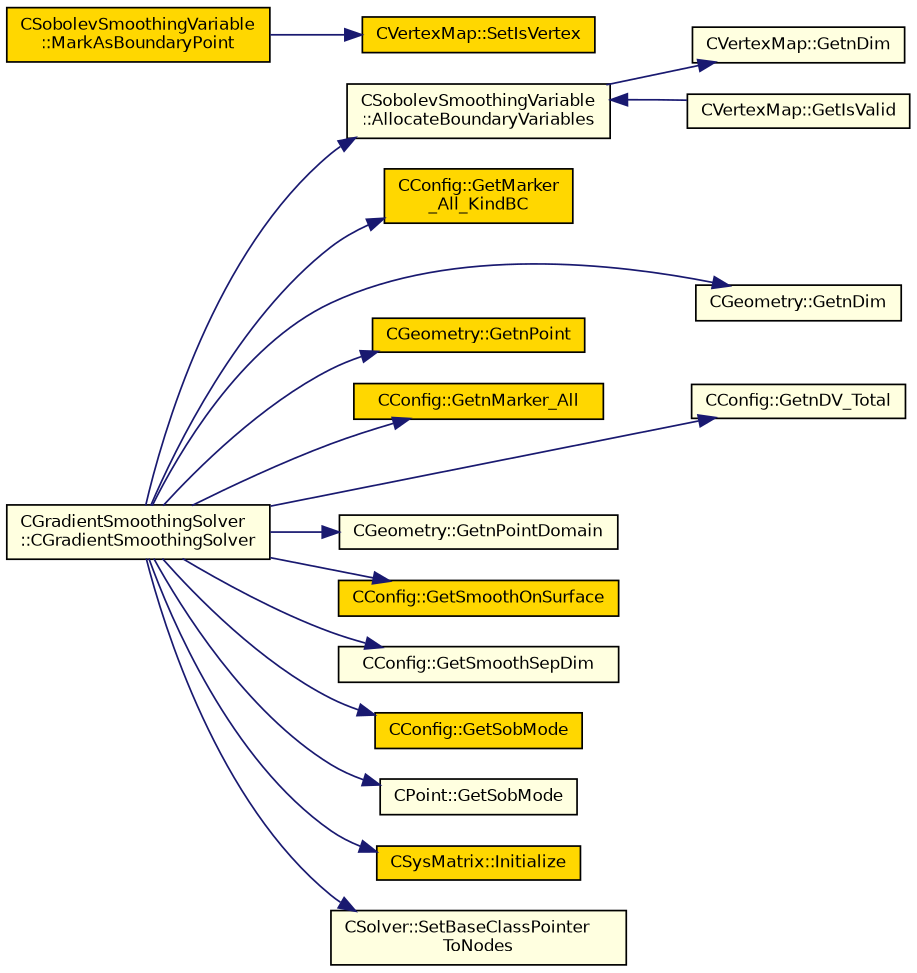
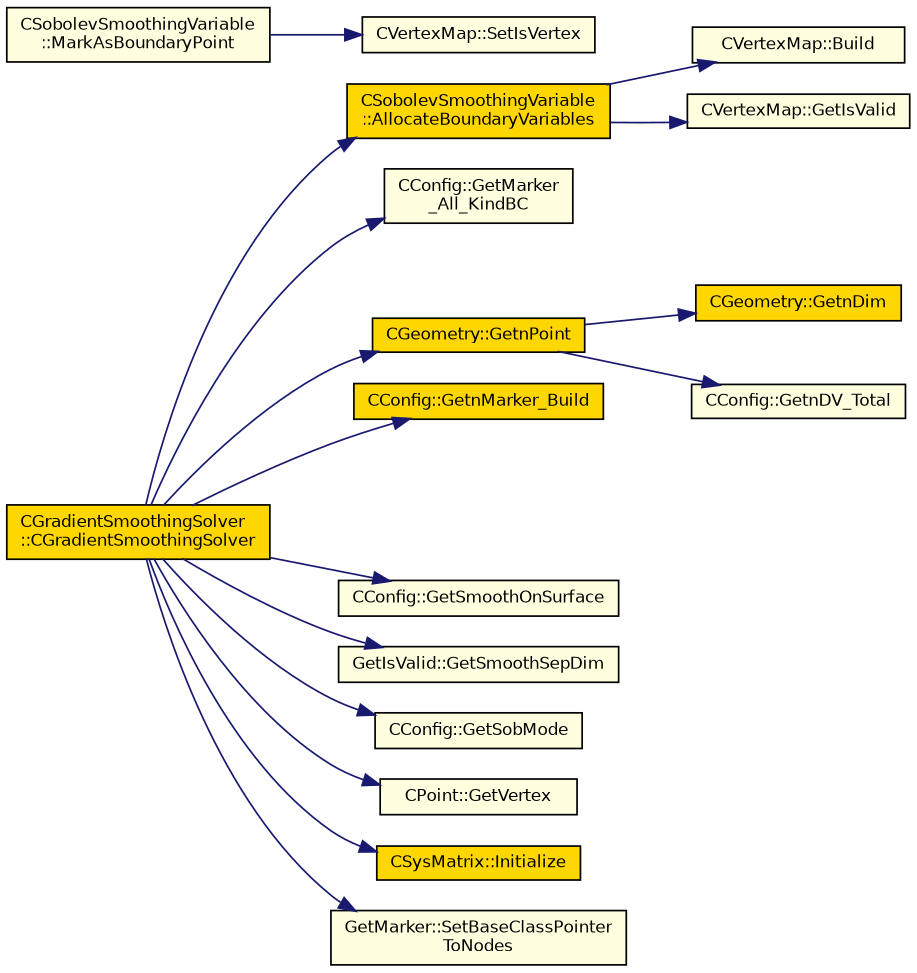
node "CSobolevSmoothingVariable ::MarkAsBoundaryPoint": fillcolor gold -> lightyellow
node "CVertexMap::SetIsVertex": fillcolor gold -> lightyellow
node "CVertexMap::GetnDim": label "CVertexMap::GetnDim" -> "CVertexMap::Build"
edge "CVertexMap::GetIsValid" -> "CSobolevSmoothingVariable ::AllocateBoundaryVariables": reversed
node "CSobolevSmoothingVariable ::AllocateBoundaryVariables": fillcolor lightyellow -> gold
node "CConfig::GetMarker _All_KindBC": fillcolor gold -> lightyellow
edge "CGradientSmoothingSolver ::CGradientSmoothingSolver" -> "CGeometry::GetnDim": now "CGeometry::GetnPoint" -> "CGeometry::GetnDim"
node "CGeometry::GetnDim": fillcolor lightyellow -> gold
node "CConfig::GetnMarker_All": label "CConfig::GetnMarker_All" -> "CConfig::GetnMarker_Build"
edge "CGradientSmoothingSolver ::CGradientSmoothingSolver" -> "CConfig::GetnDV_Total": now "CGeometry::GetnPoint" -> "CConfig::GetnDV_Total"
node "CGradientSmoothingSolver ::CGradientSmoothingSolver": fillcolor lightyellow -> gold
node "CGeometry::GetnPointDomain": removed
node "CConfig::GetSmoothOnSurface": fillcolor gold -> lightyellow
node "CConfig::GetSmoothSepDim": label "CConfig::GetSmoothSepDim" -> "GetIsValid::GetSmoothSepDim"
node "CConfig::GetSobMode": fillcolor gold -> lightyellow
node "CPoint::GetSobMode": label "CPoint::GetSobMode" -> "CPoint::GetVertex"
node "CSolver::SetBaseClassPointer ToNodes": label "CSolver::SetBaseClassPointer ToNodes" -> "GetMarker::SetBaseClassPointer ToNodes"
